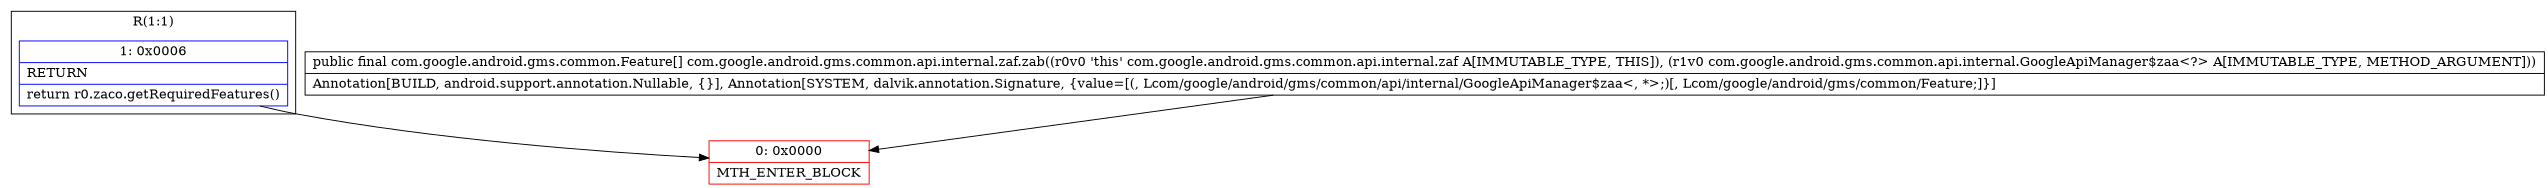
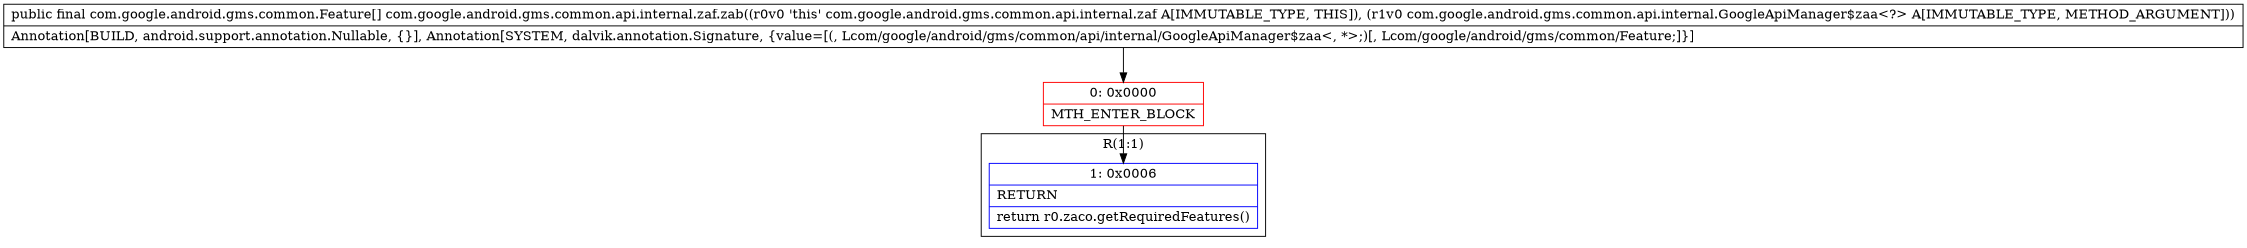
edge "1: 0x0006" -> "0: 0x0000": reversed
